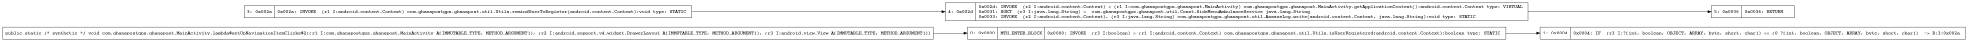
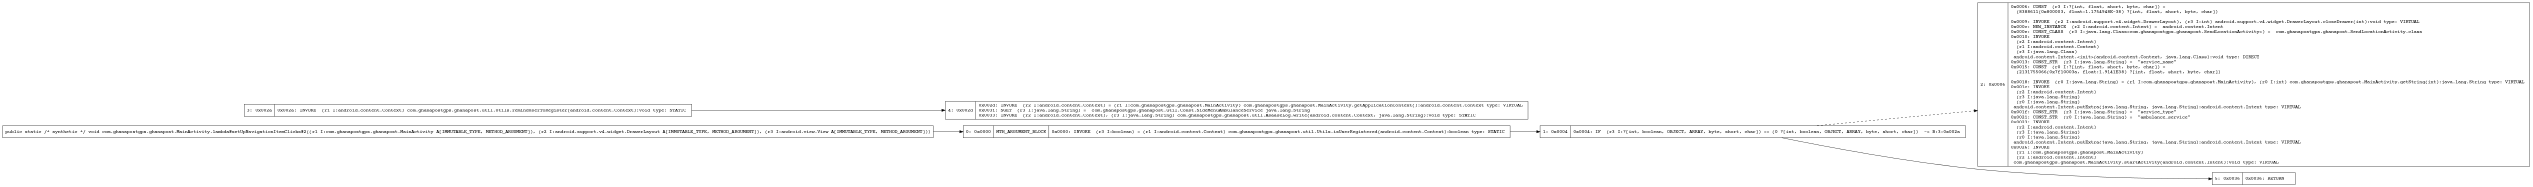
edge "4: 0x002d" -> "5: 0x0036": now "1: 0x0004" -> "5: 0x0036"
node "0: 0x0000": text "MTH_ENTER_BLOCK" -> "MTH_ARGUMENT_BLOCK"
node "2: 0x0006": added
